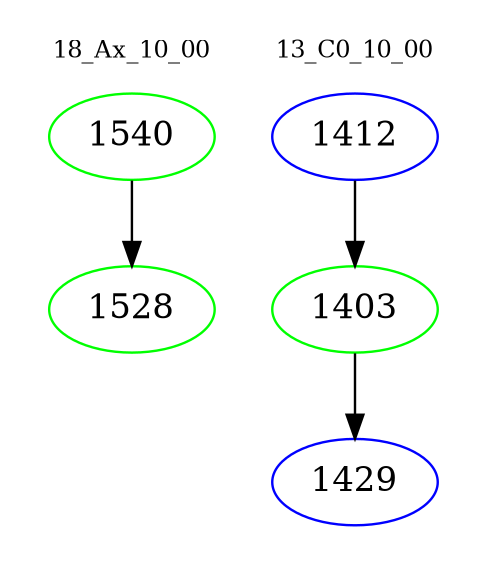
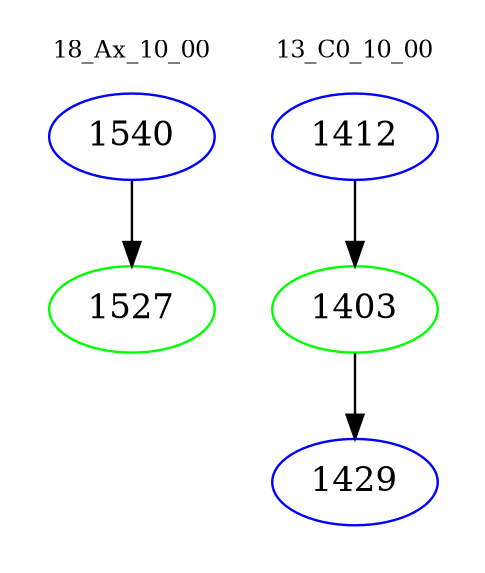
node "1540": color green -> blue
node "1528": label "1528" -> "1527"
